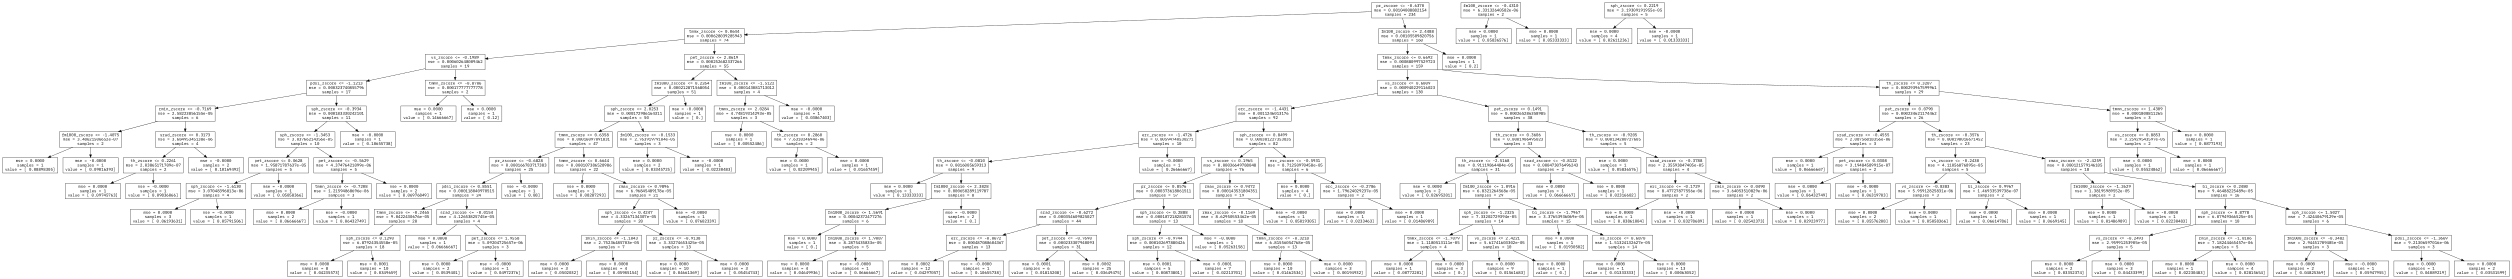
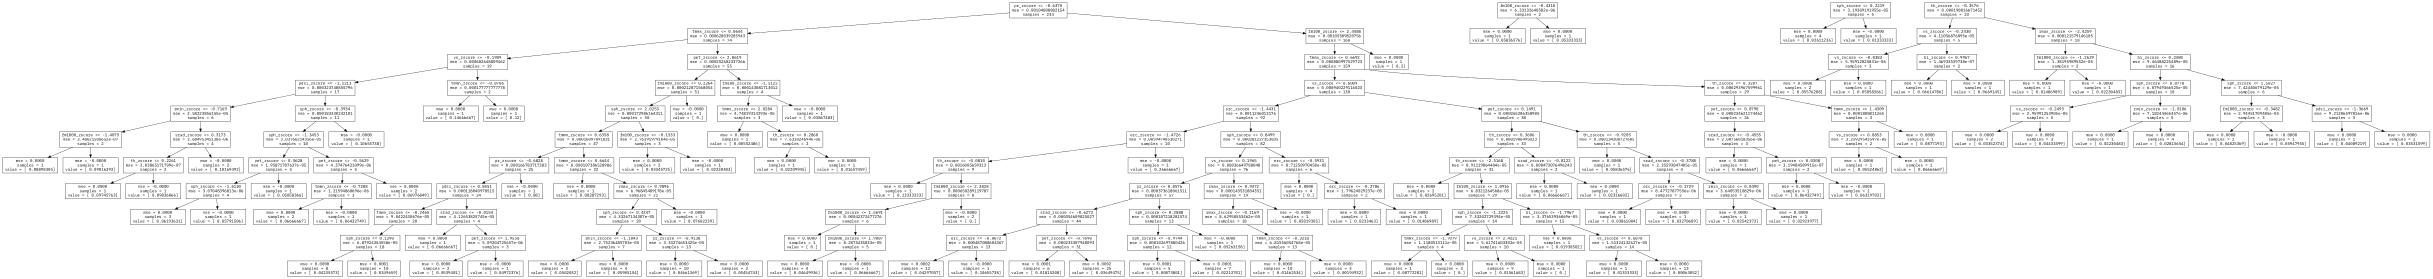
edge "pet_zscore <= 0.0790 mse = 0.000234621174462 samples = 26" -> "th_zscore <= -0.3576 mse = 0.000198016671452 samples = 23": removed
